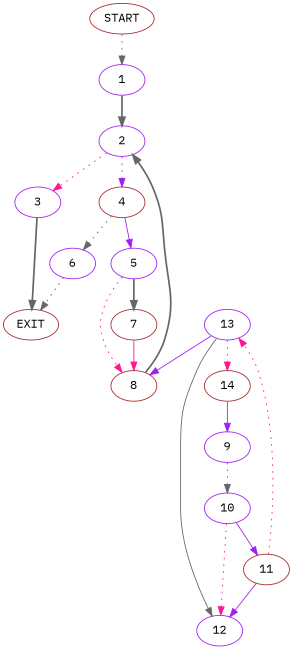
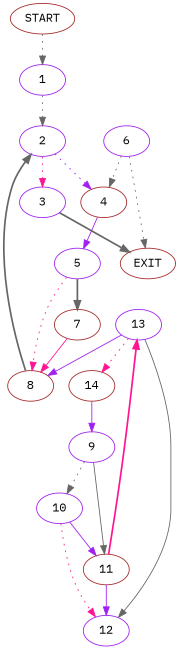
edge "1" -> "2": style bold -> dotted
edge "4" -> "6": reversed
edge "11" -> "13": style dotted -> bold
edge "9" -> "11": added
